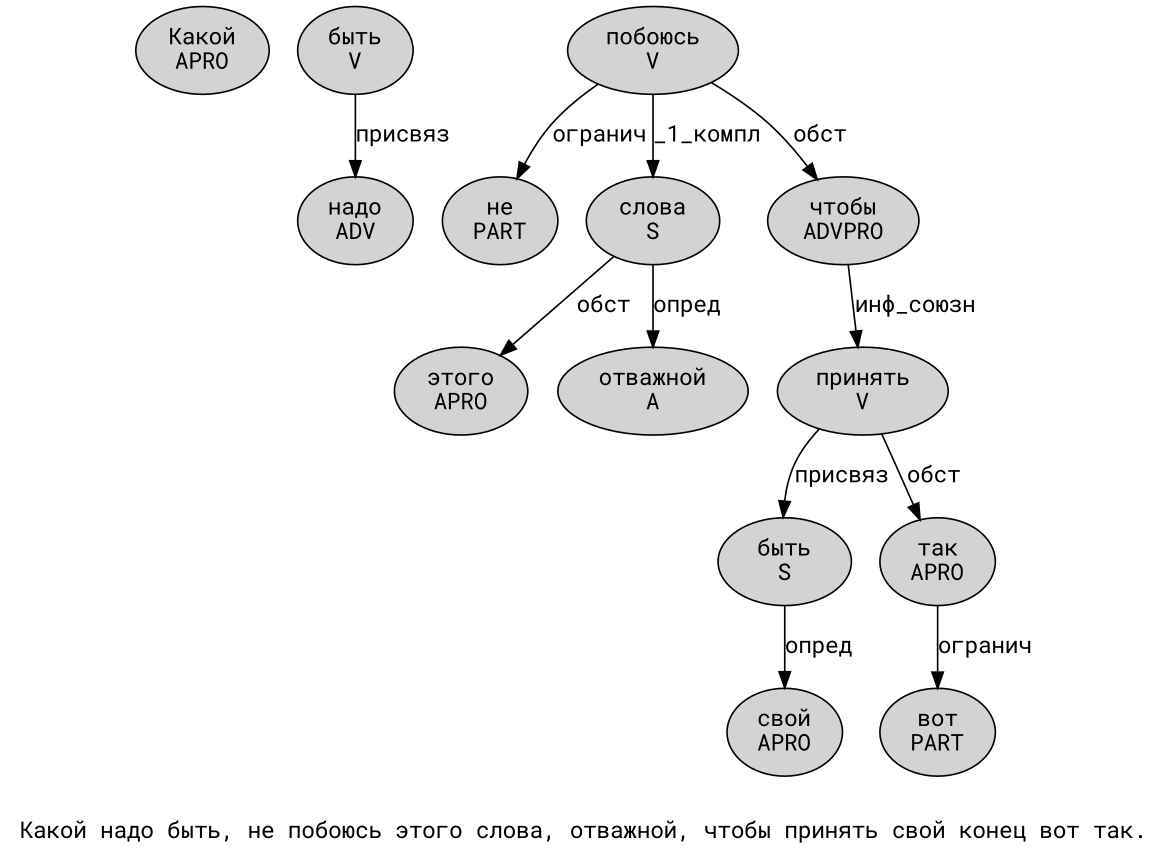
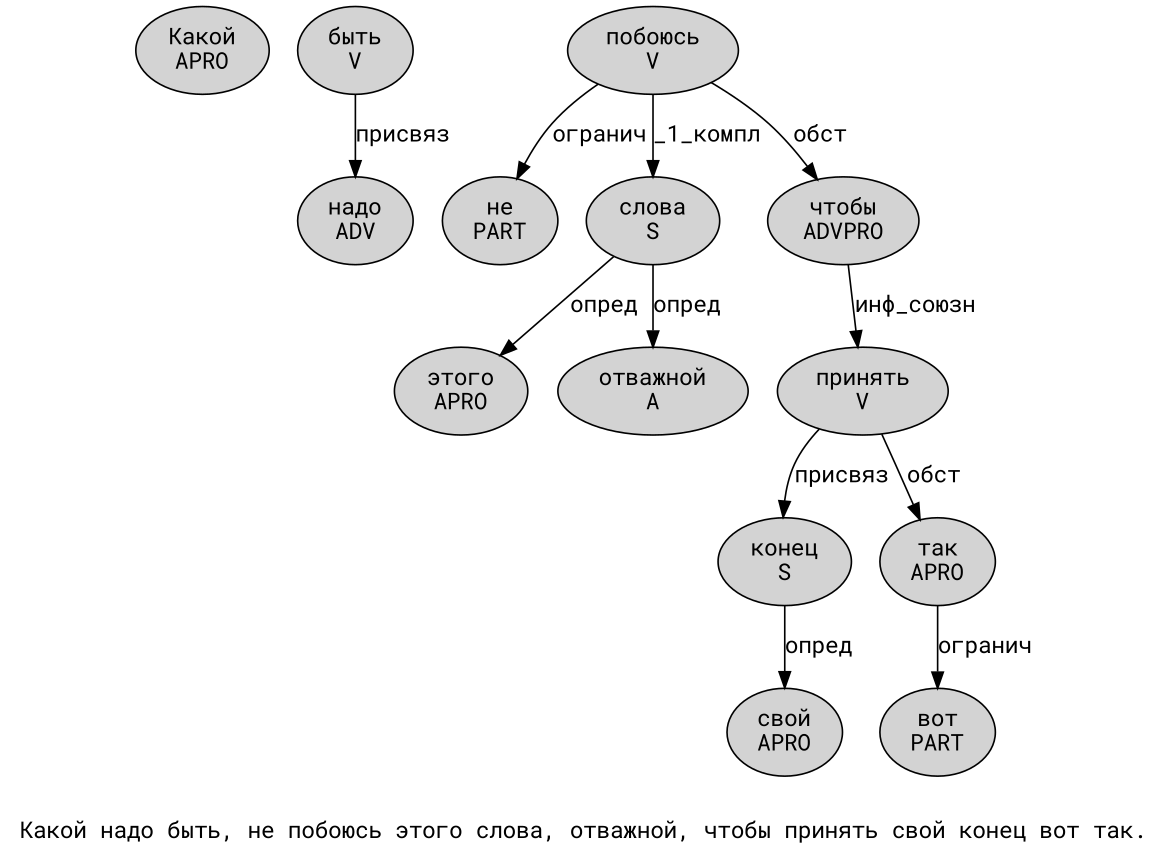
edge "слова S" -> "этого APRO": label "обст" -> "опред"
node "быть S": label "быть S" -> "конец S"
